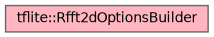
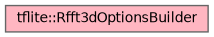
node "tflite::Rfft2dOptionsBuilder": label "tflite::Rfft2dOptionsBuilder" -> "tflite::Rfft3dOptionsBuilder"
